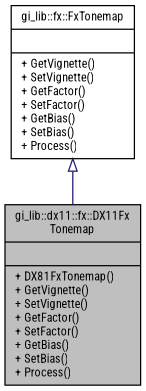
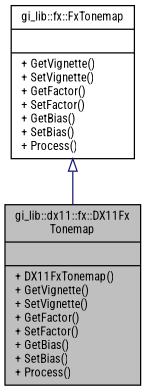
node "gi_lib::dx11::fx::DX11Fx": text "+ DX81FxTonemap()" -> "+ DX11FxTonemap()"
